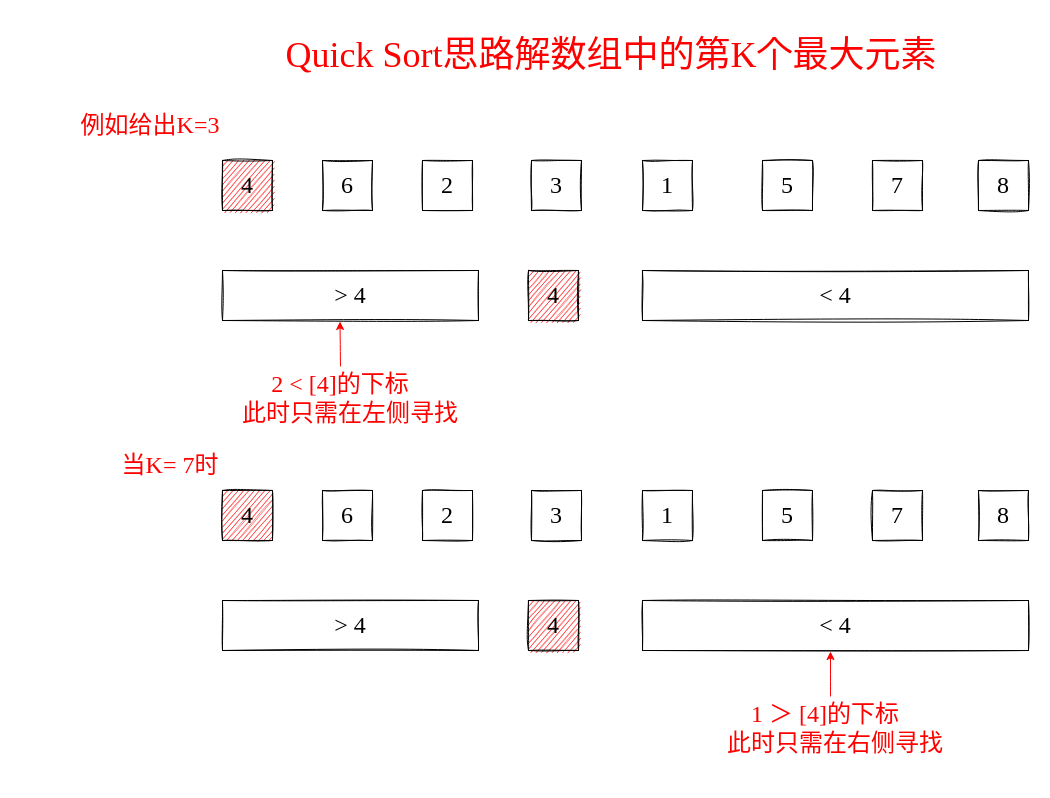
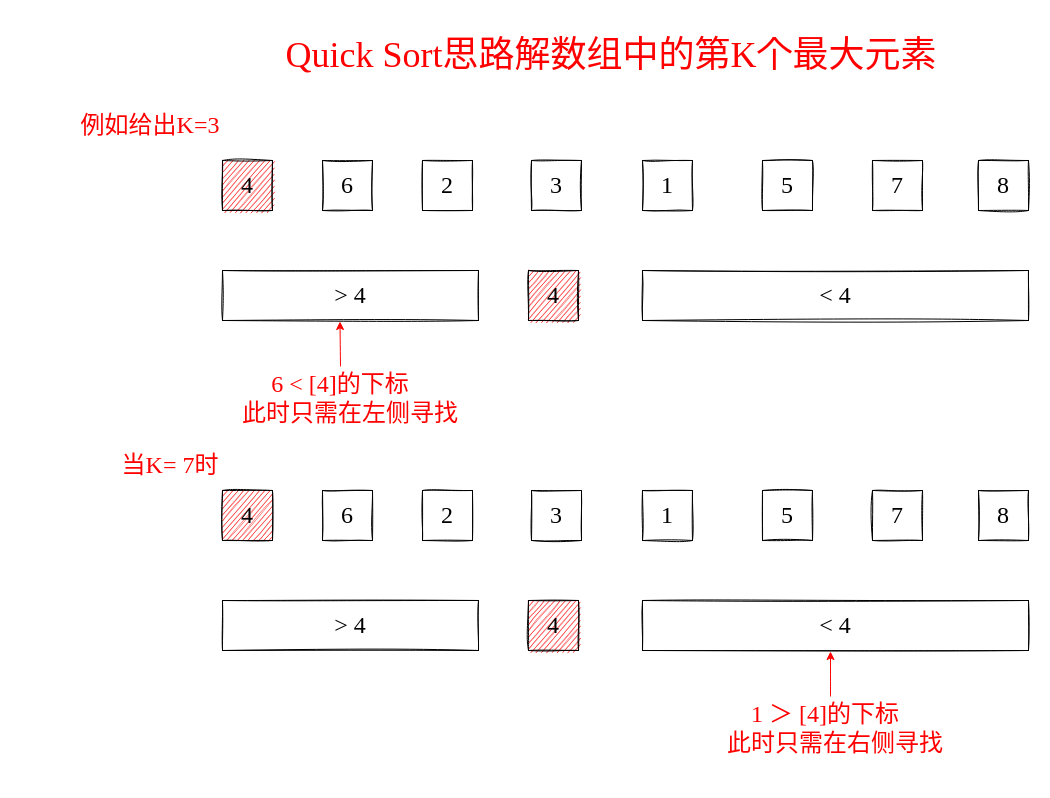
node "2 < [4]的下标": label "2 < [4]的下标" -> "6 < [4]的下标"
